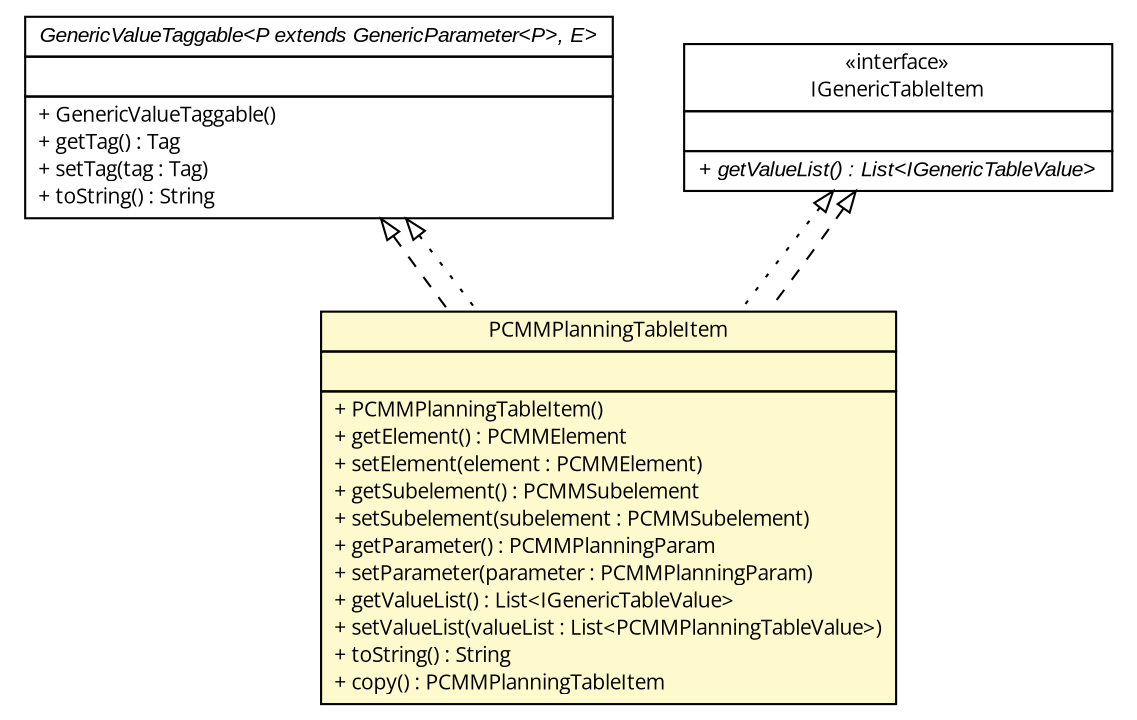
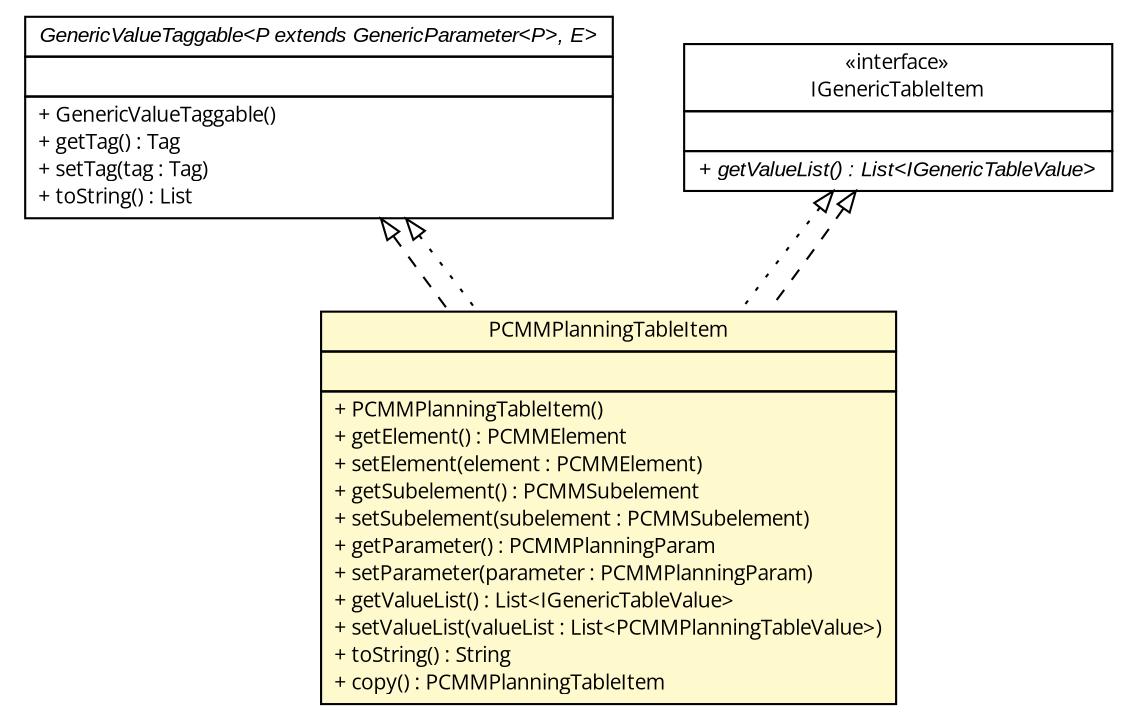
node "GenericValueTaggable<P extends GenericParameter<P>, E>": text "+ toString() : String" -> "+ toString() : List"
